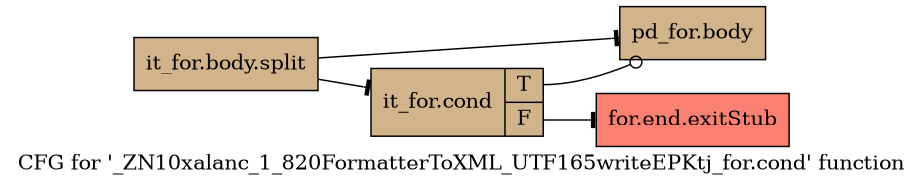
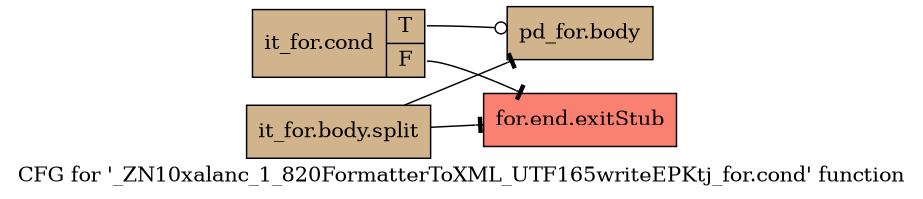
edge "it_for.body.split" -> "it_for.cond": now "it_for.body.split" -> "for.end.exitStub"
